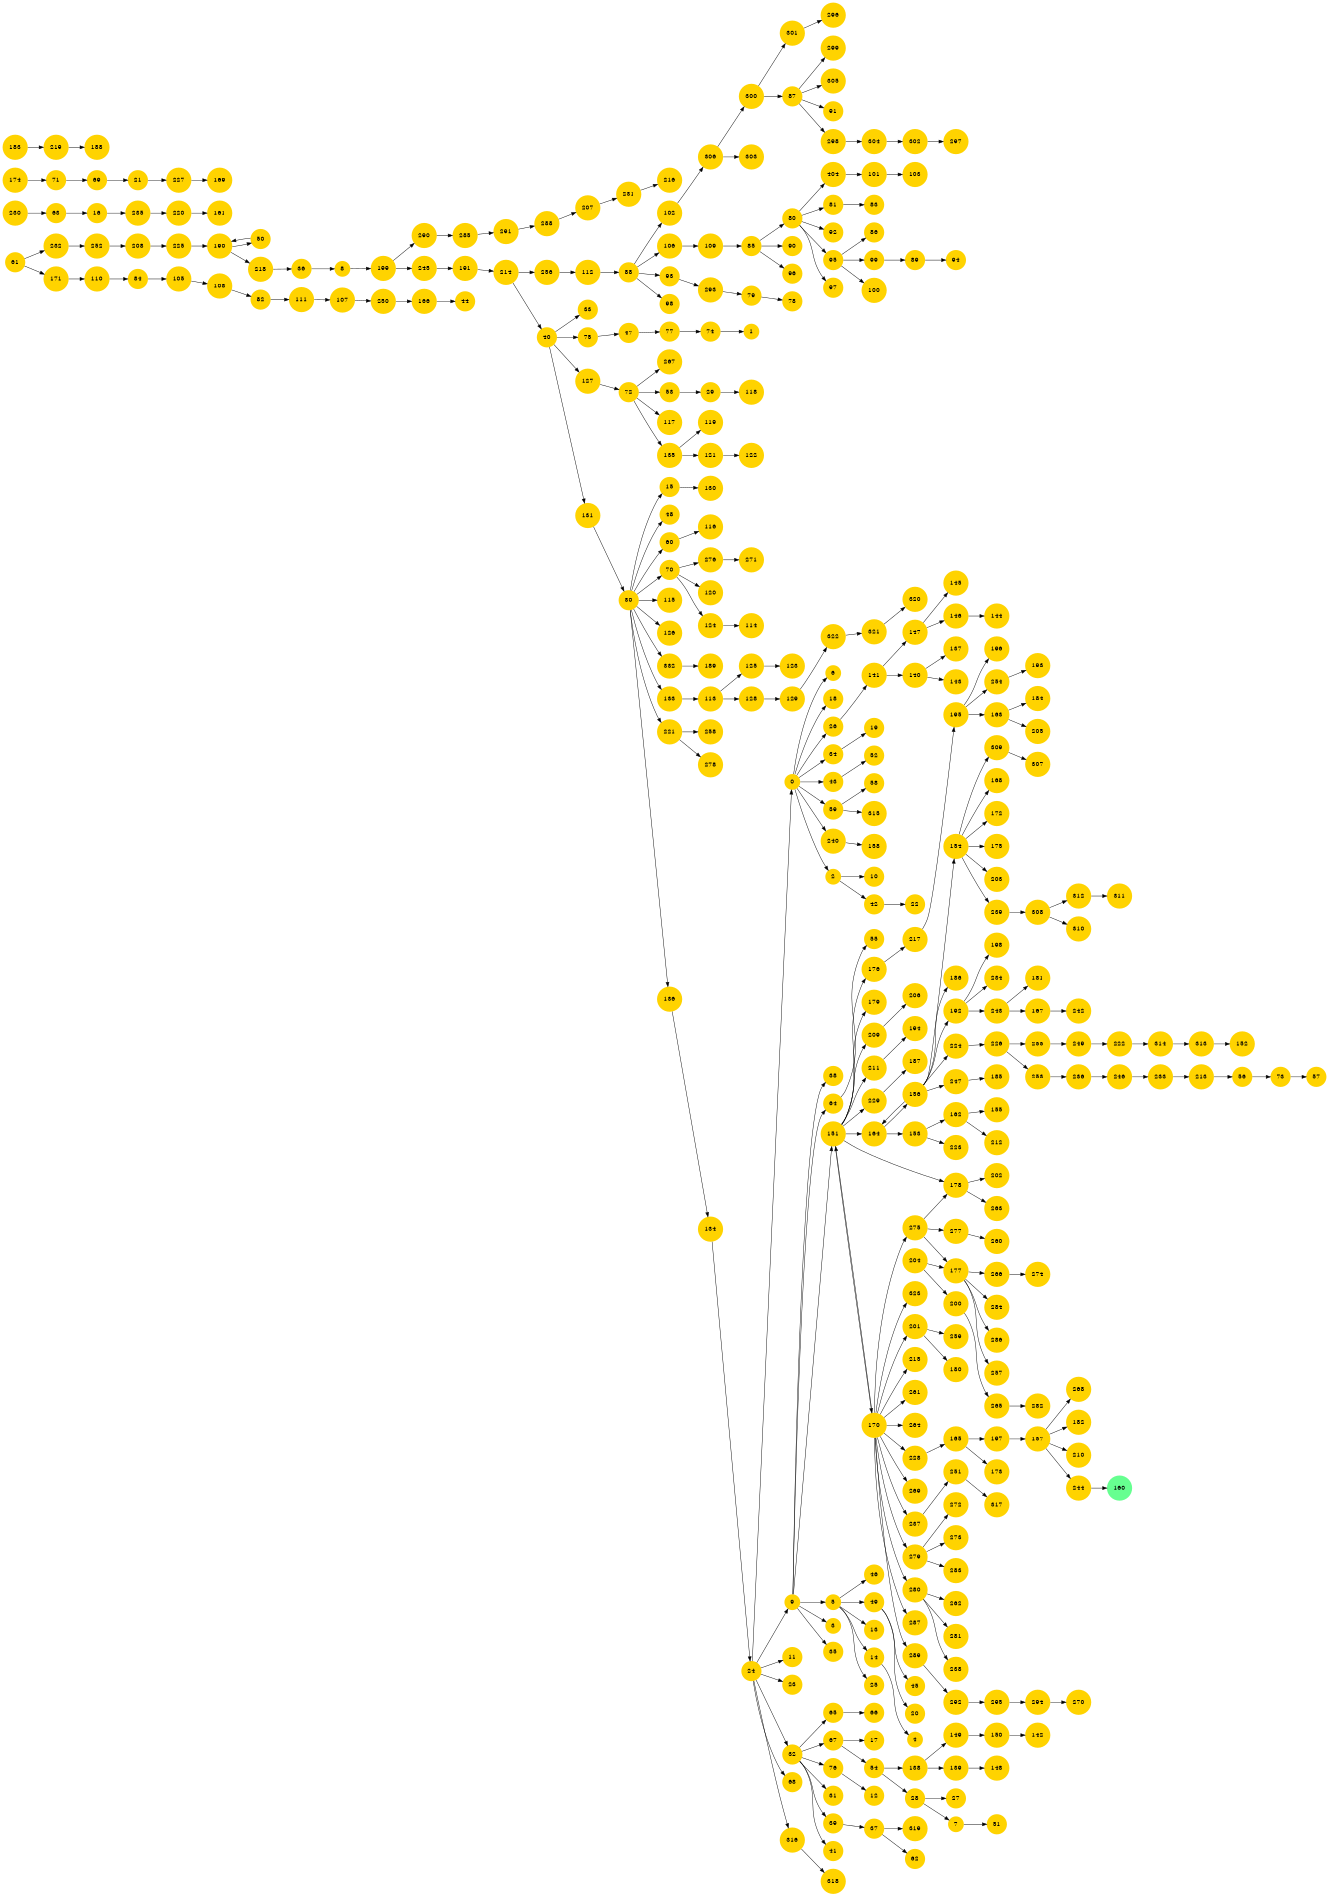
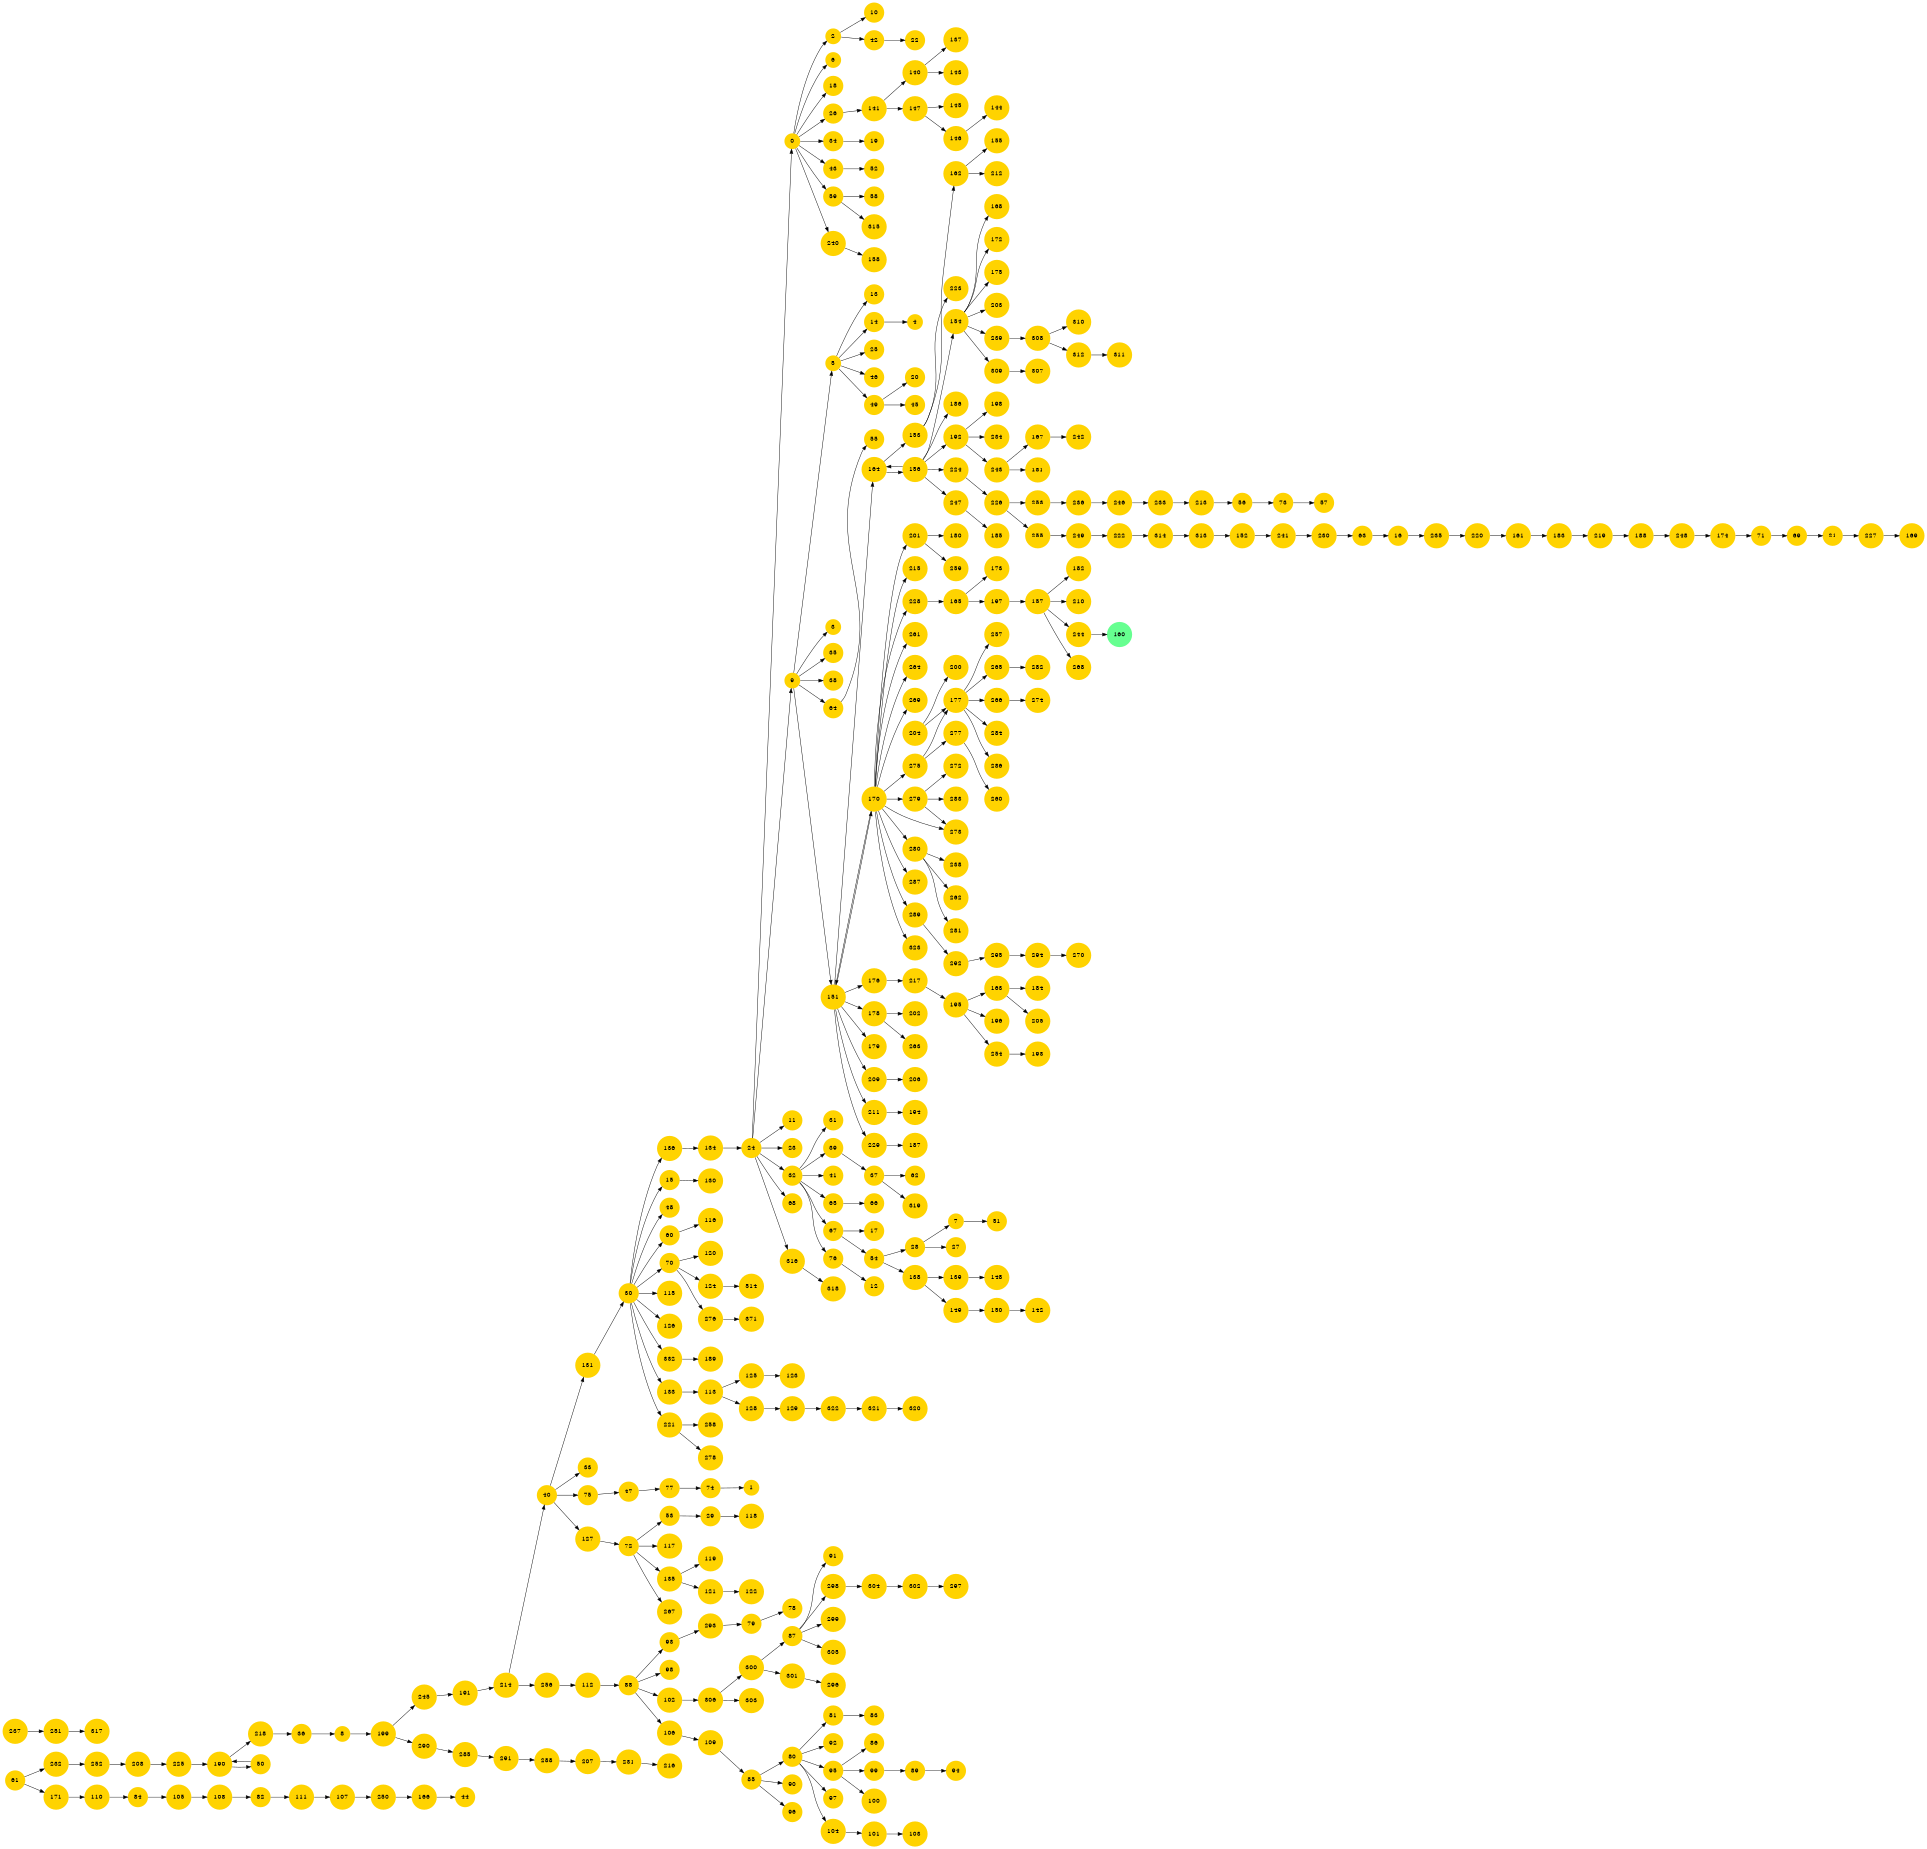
node "404": label "404" -> "104"
node "241": added
edge "161" -> "183": added
node "248": added
node "271": label "271" -> "371"
node "114": label "114" -> "514"
edge "275" -> "178": removed
edge "200" -> "265": now "177" -> "265"
edge "170" -> "237": now "170" -> "273"
